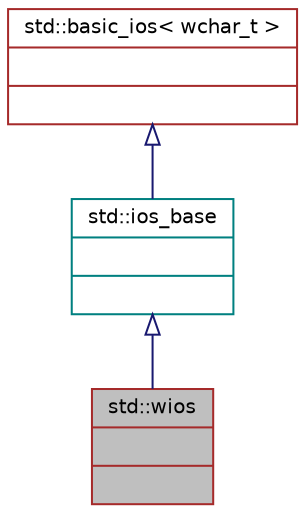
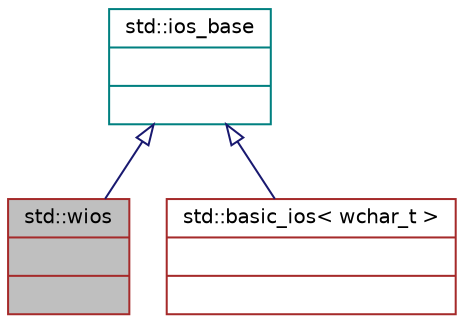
edge "std::ios_base" -> "std::basic_ios< wchar_t >": reversed
